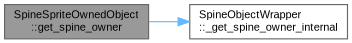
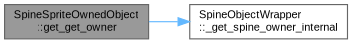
node "SpineSpriteOwnedObject ::get_spine_owner": label "SpineSpriteOwnedObject ::get_spine_owner" -> "SpineSpriteOwnedObject ::get_get_owner"
